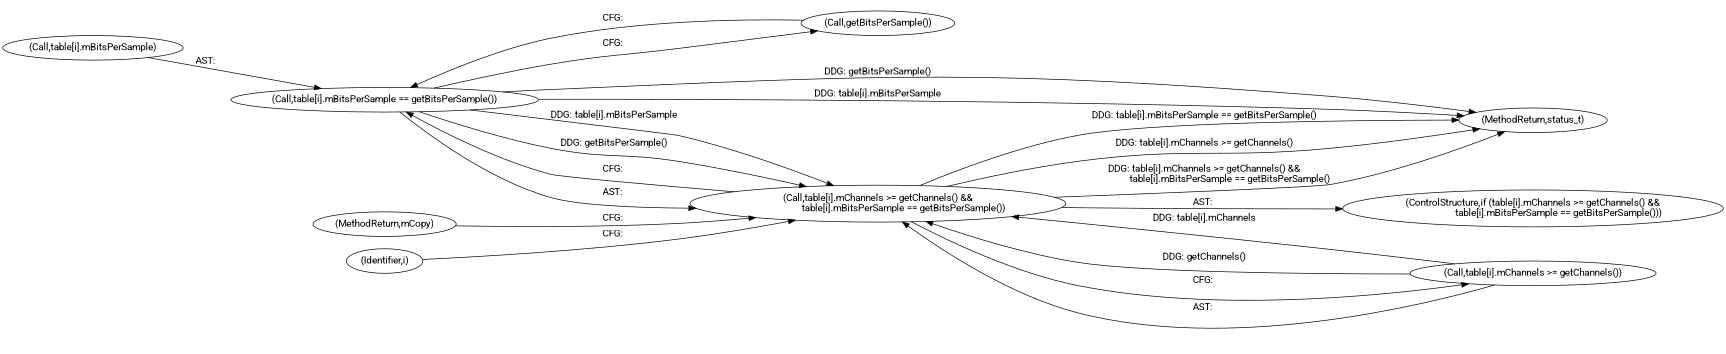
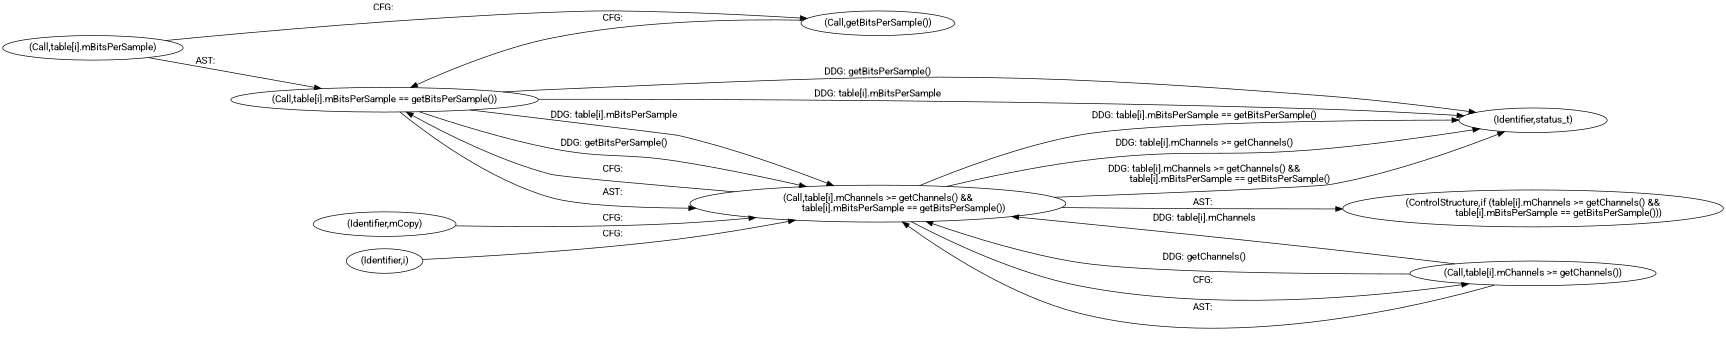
edge "(Call,table[i].mBitsPerSample == getBitsPerSample())" -> "(Call,getBitsPerSample())": now "(Call,table[i].mBitsPerSample)" -> "(Call,getBitsPerSample())"
node "(MethodReturn,status_t)": label "(MethodReturn,status_t)" -> "(Identifier,status_t)"
node "(MethodReturn,mCopy)": label "(MethodReturn,mCopy)" -> "(Identifier,mCopy)"
